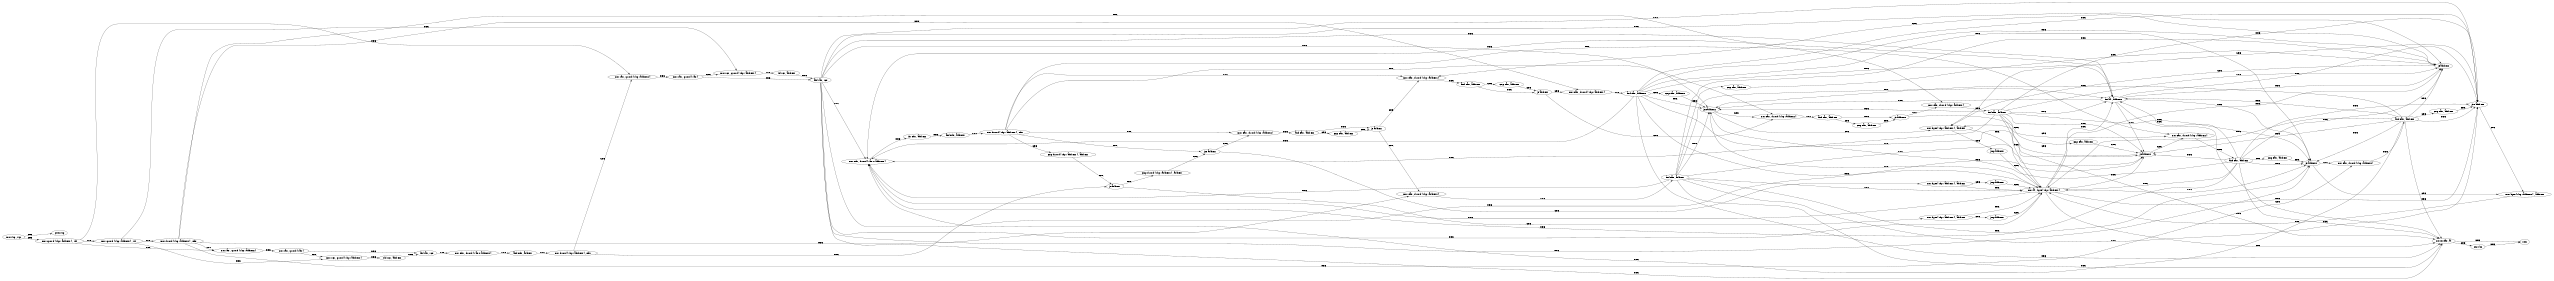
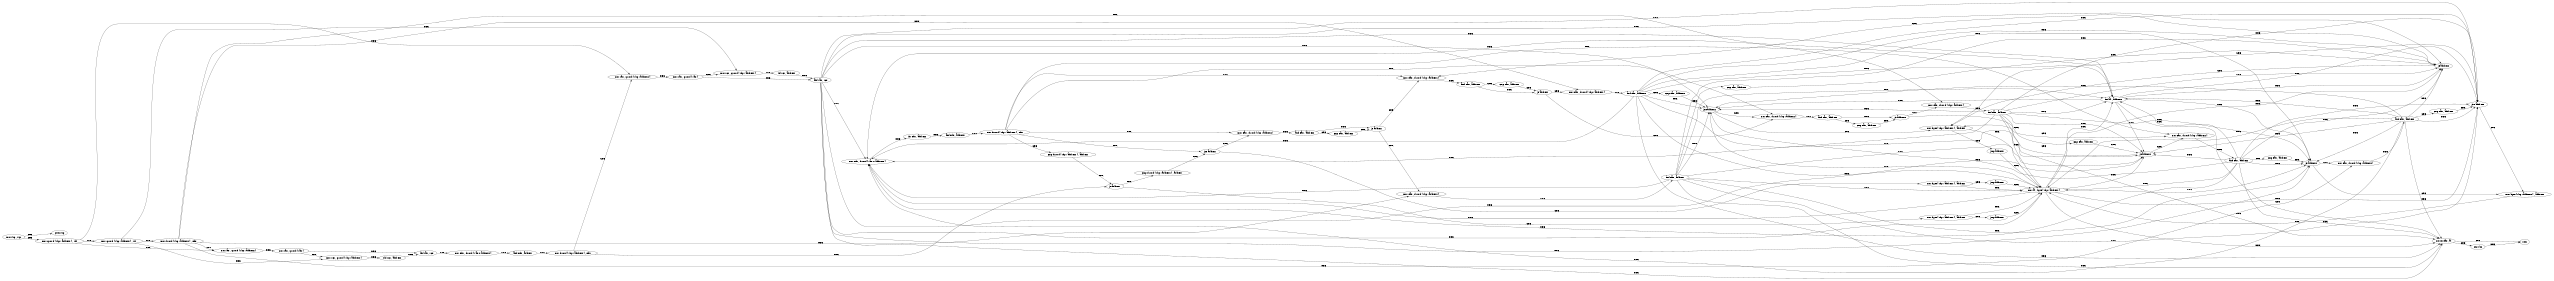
edge "movzx eax , al" -> "retn": label "DFG" -> "CFG"
edge "mov al , byte [ rbp - address ]" -> "movzx eax , al": label "CFG" -> "DFG"
